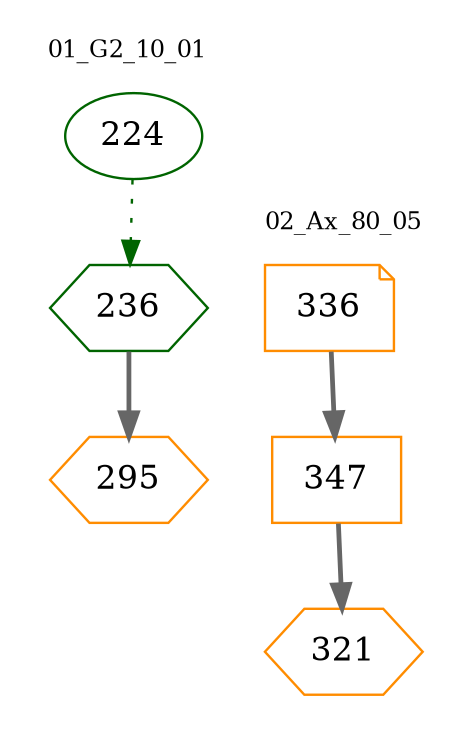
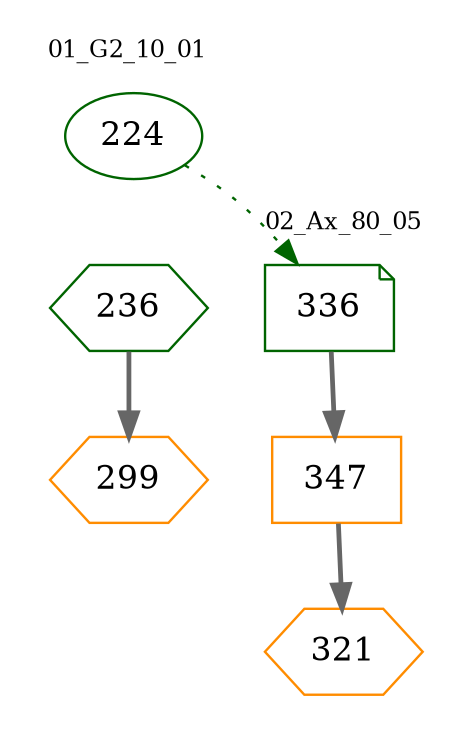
edge "224" -> "236": now "224" -> "336"
node "336": color darkorange -> darkgreen
node "295": label "295" -> "299"
